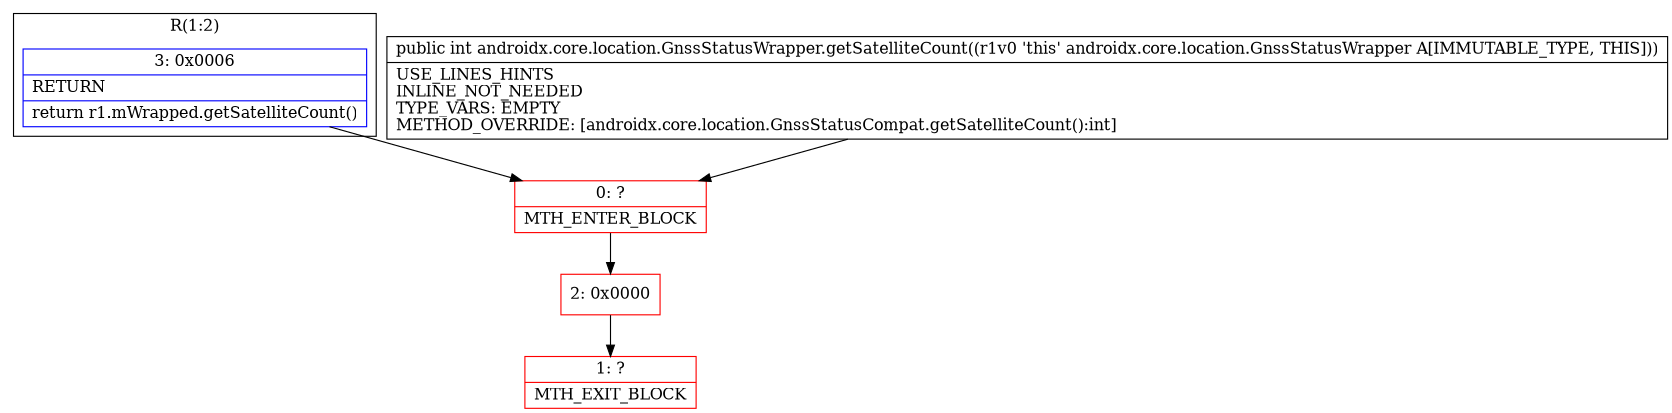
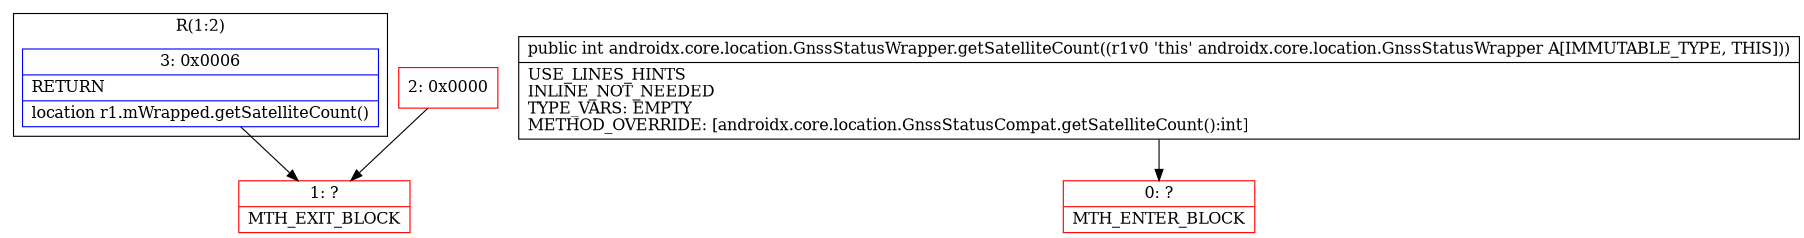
node "3: 0x0006": text "return r1.mWrapped.getSatelliteCount()" -> "location r1.mWrapped.getSatelliteCount()"
edge "3: 0x0006" -> "0: ?": now "3: 0x0006" -> "1: ?"
edge "0: ?" -> "2: 0x0000": removed
